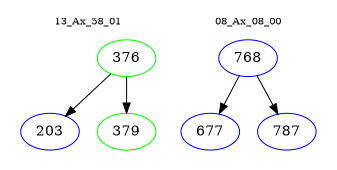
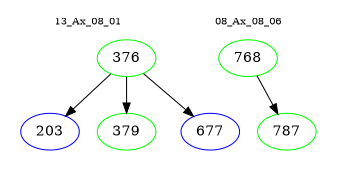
cluster "13_Ax_58_01": label "13_Ax_58_01" -> "13_Ax_08_01"
cluster "08_Ax_08_00": label "08_Ax_08_00" -> "08_Ax_08_06"
node "768": color blue -> green
edge "768" -> "677": now "376" -> "677"
node "787": color blue -> green
